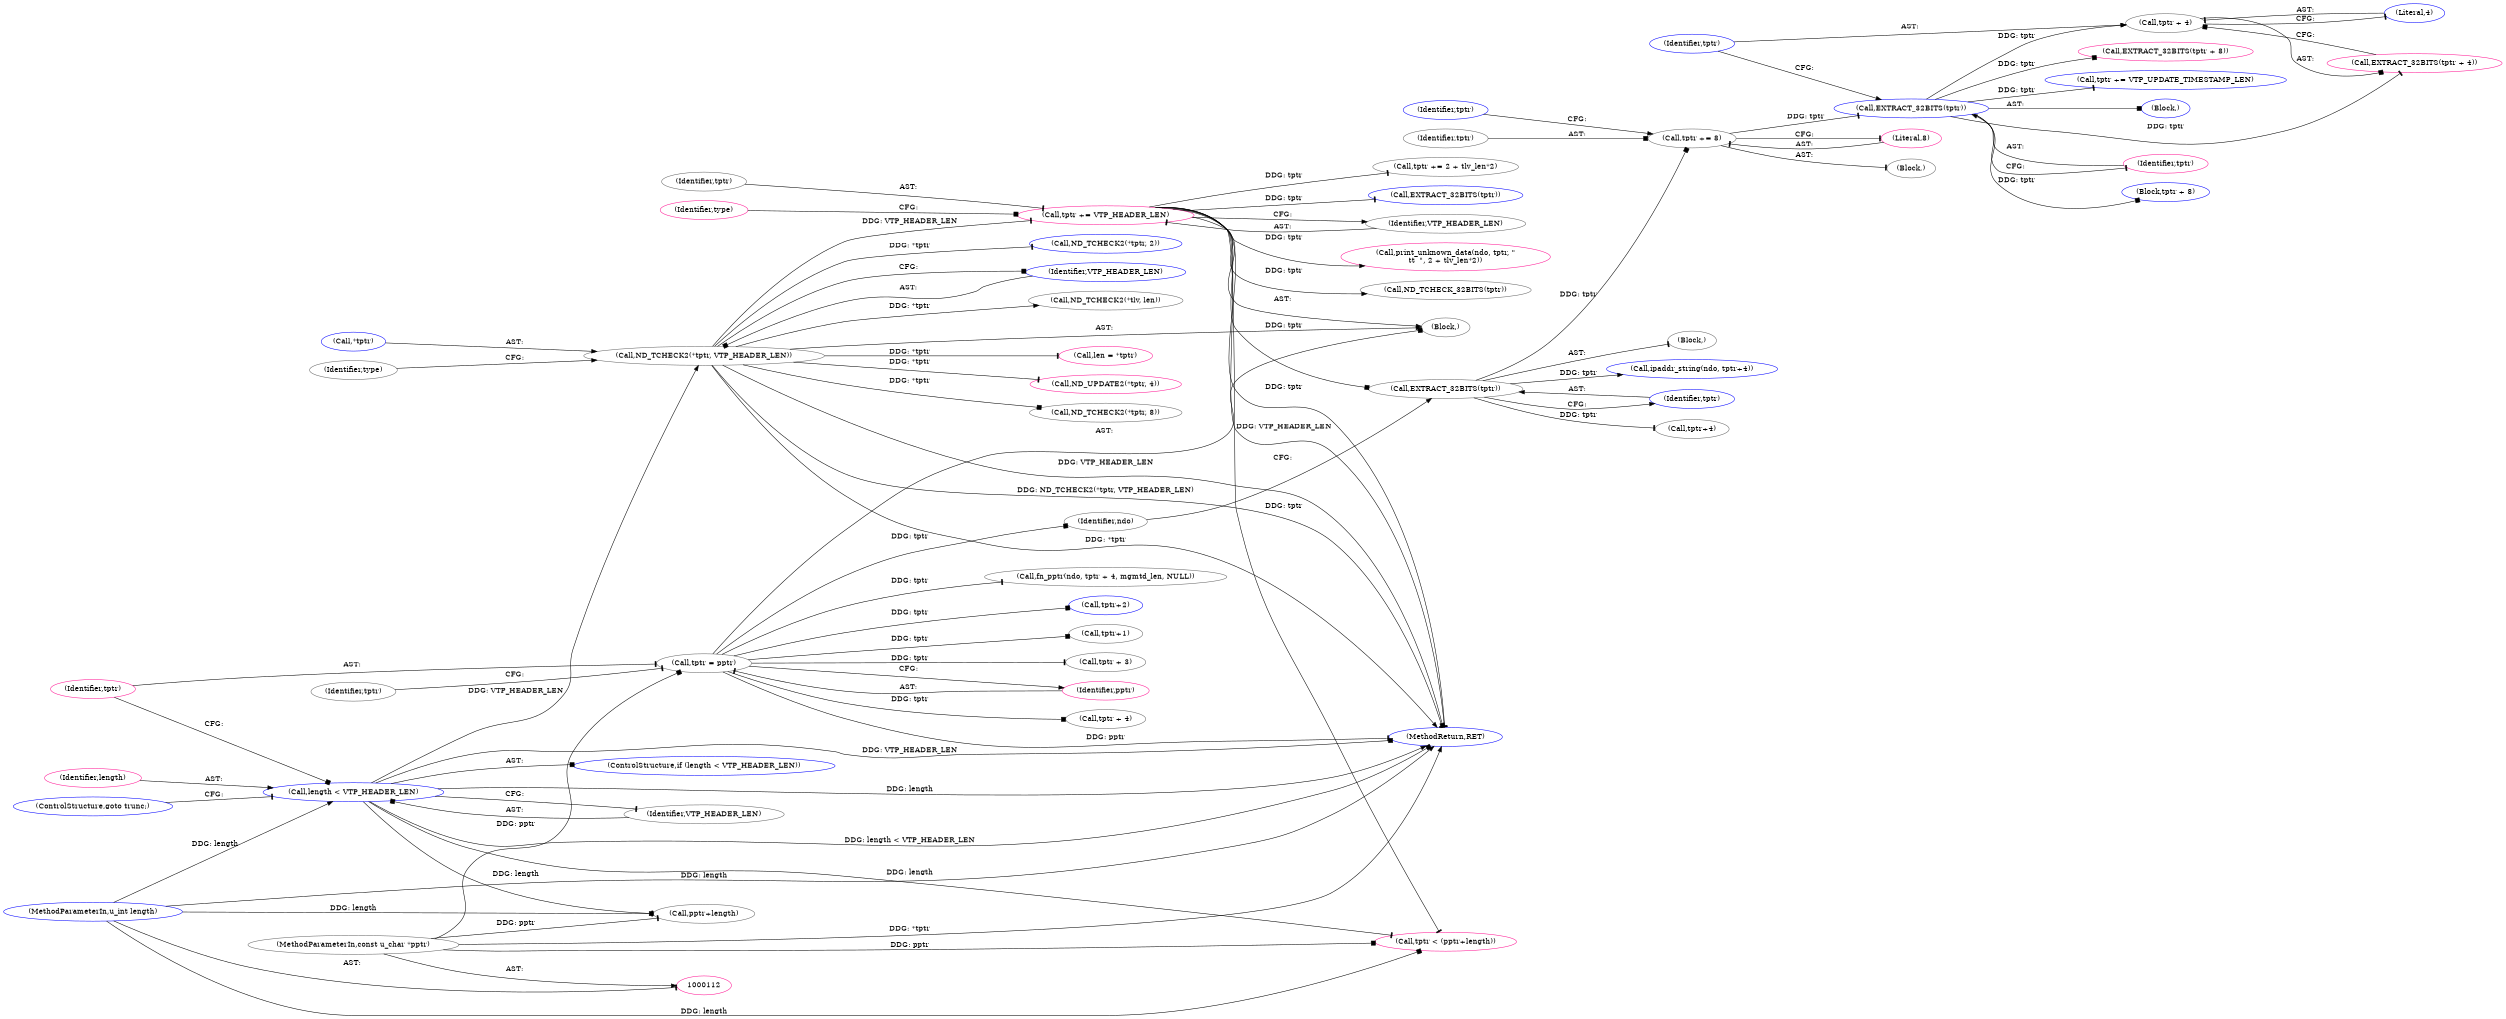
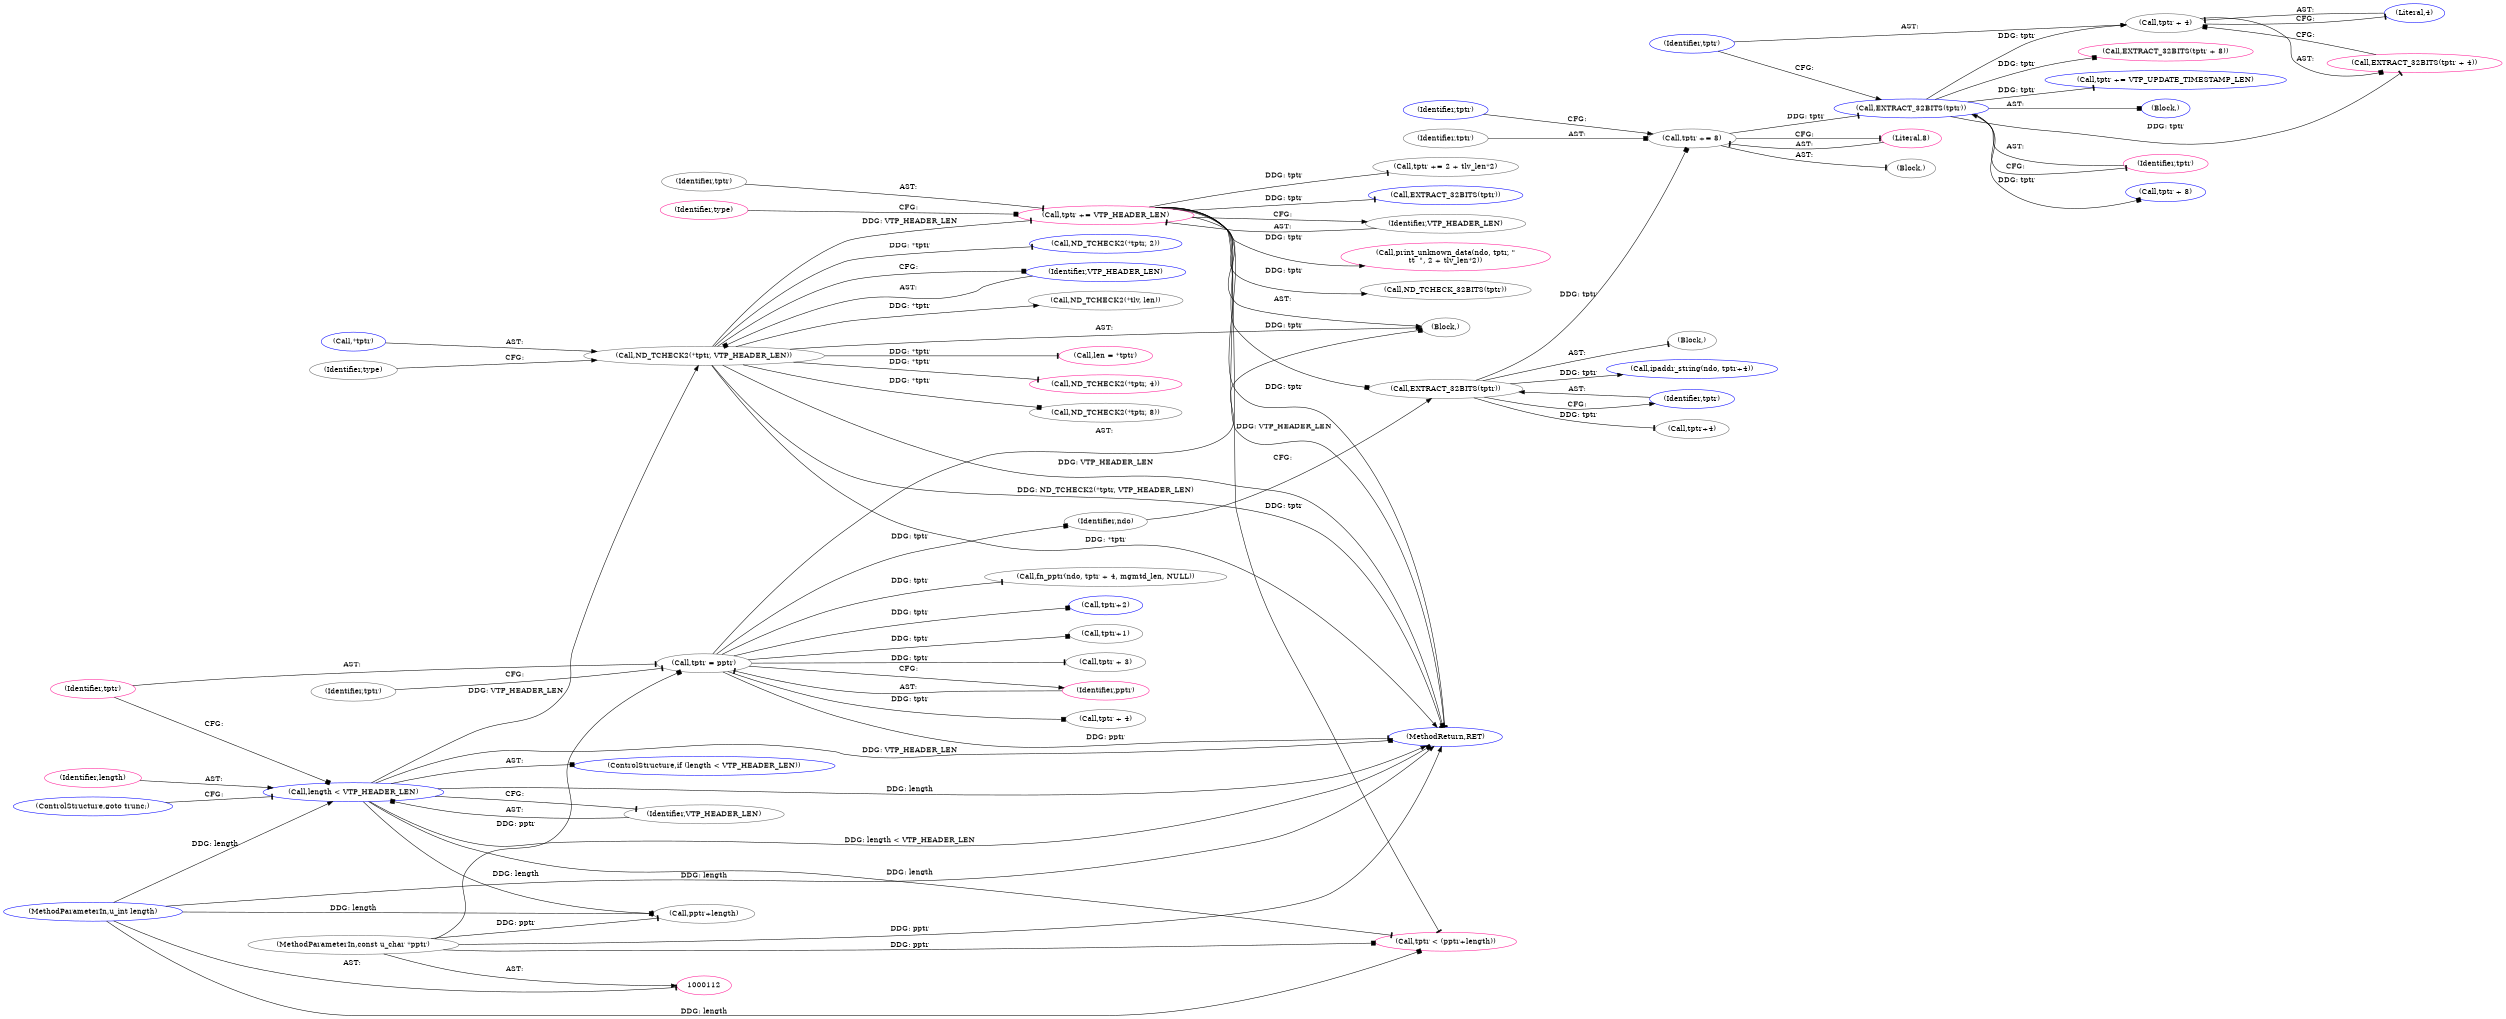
node "(Block,tptr + 8)": label "(Block,tptr + 8)" -> "(Call,tptr + 8)"
node "(Call,ND_UPDATE2(*tptr, 4))": label "(Call,ND_UPDATE2(*tptr, 4))" -> "(Call,ND_TCHECK2(*tptr, 4))"
edge "(MethodParameterIn,const u_char *pptr)" -> "(MethodReturn,RET)": label "DDG: *tptr" -> "DDG: pptr"
